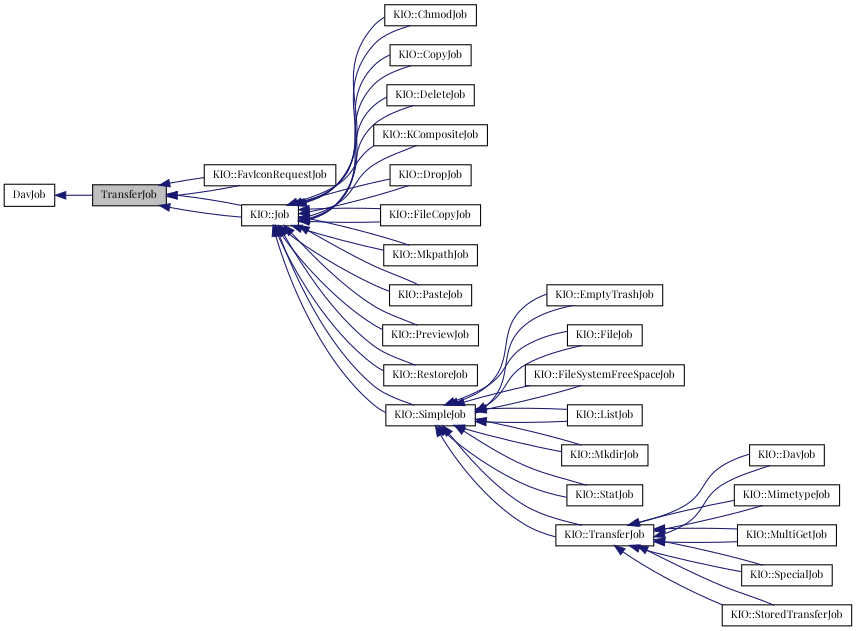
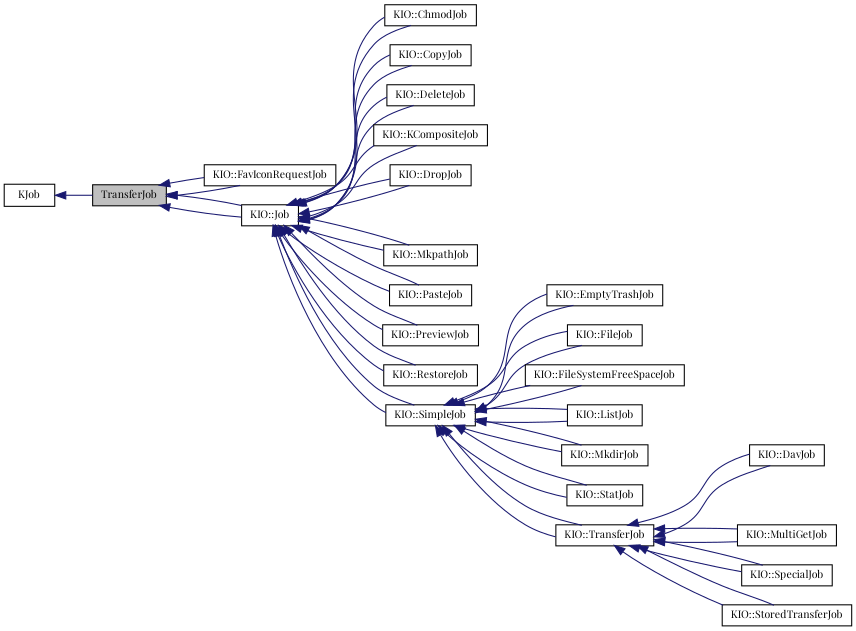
node "DavJob": label "DavJob" -> "KJob"
node "KIO::FileCopyJob": removed
node "KIO::MimetypeJob": removed
